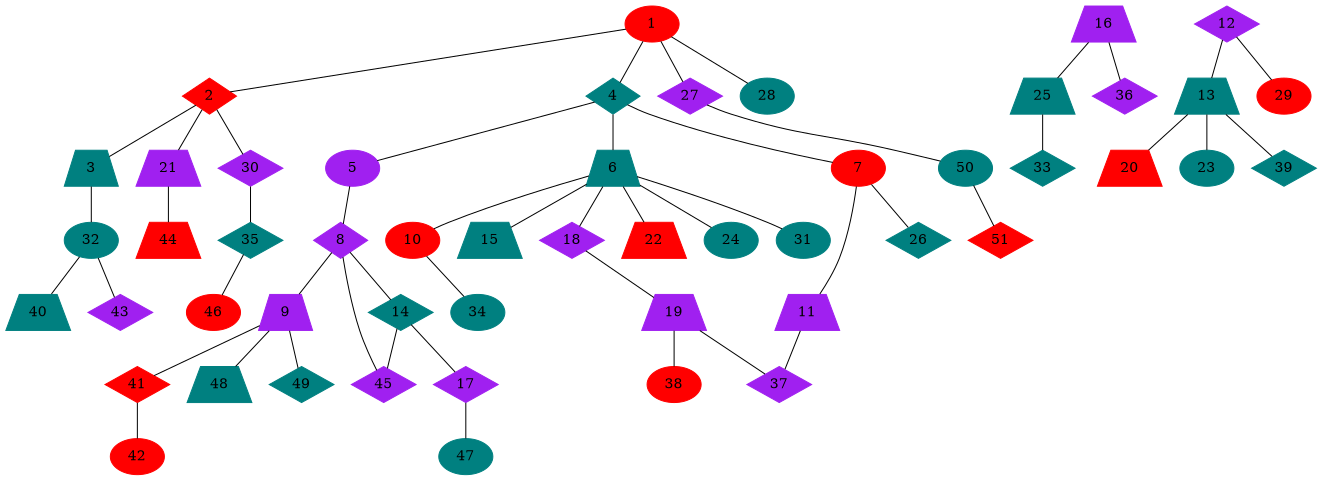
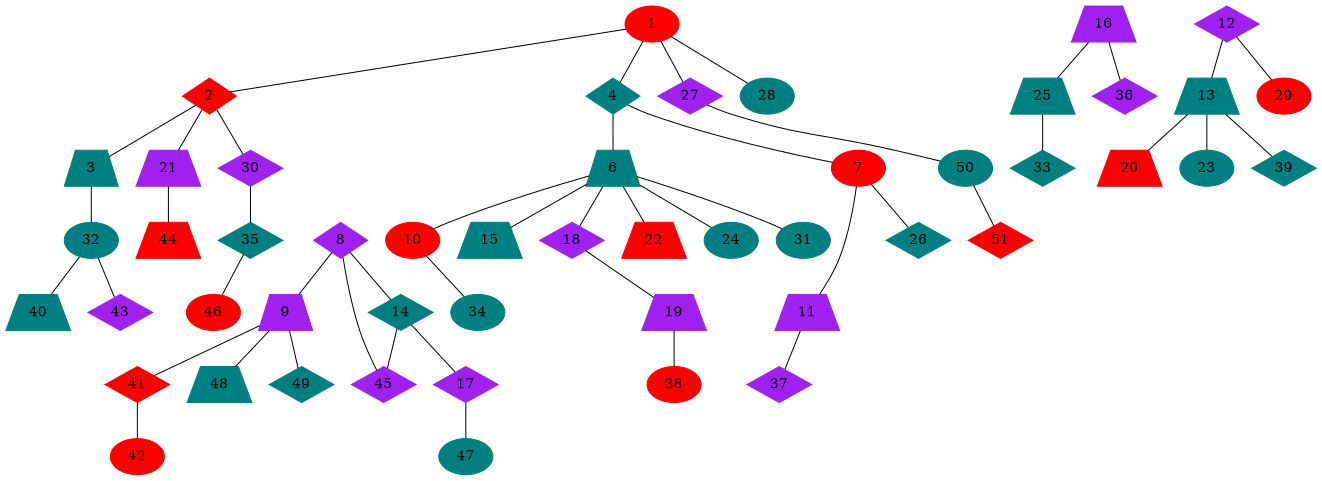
node "5": removed
edge "19" -- "37": removed
